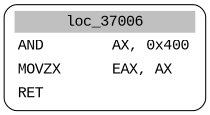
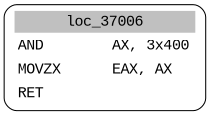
node "loc_37006": text "AND        AX, 0x400" -> "AND        AX, 3x400"
